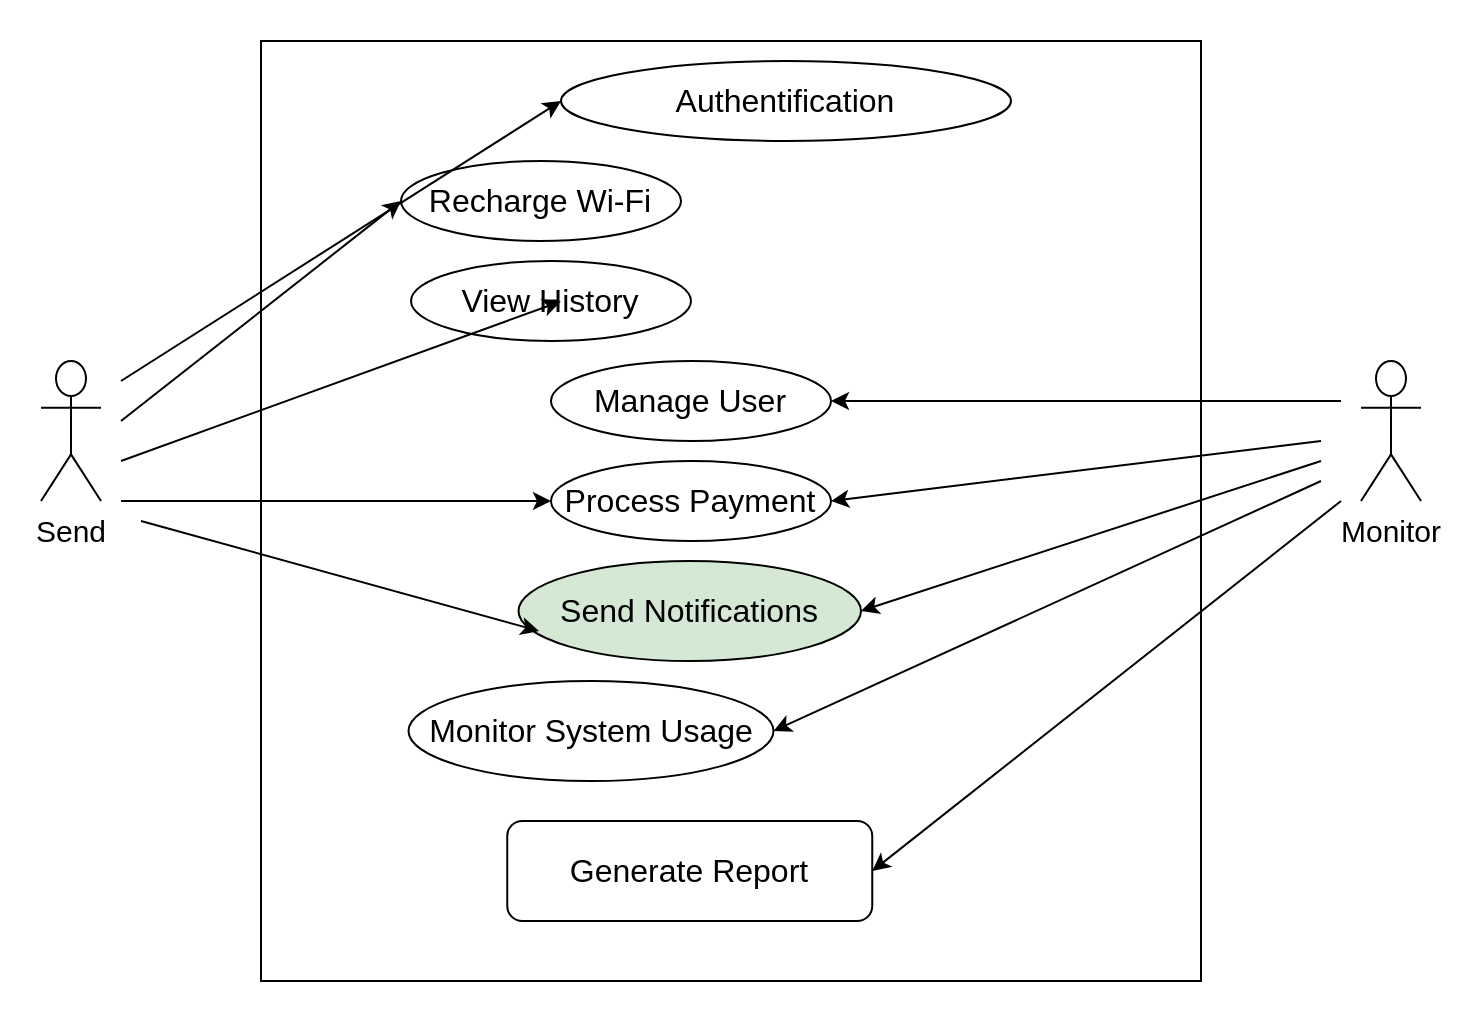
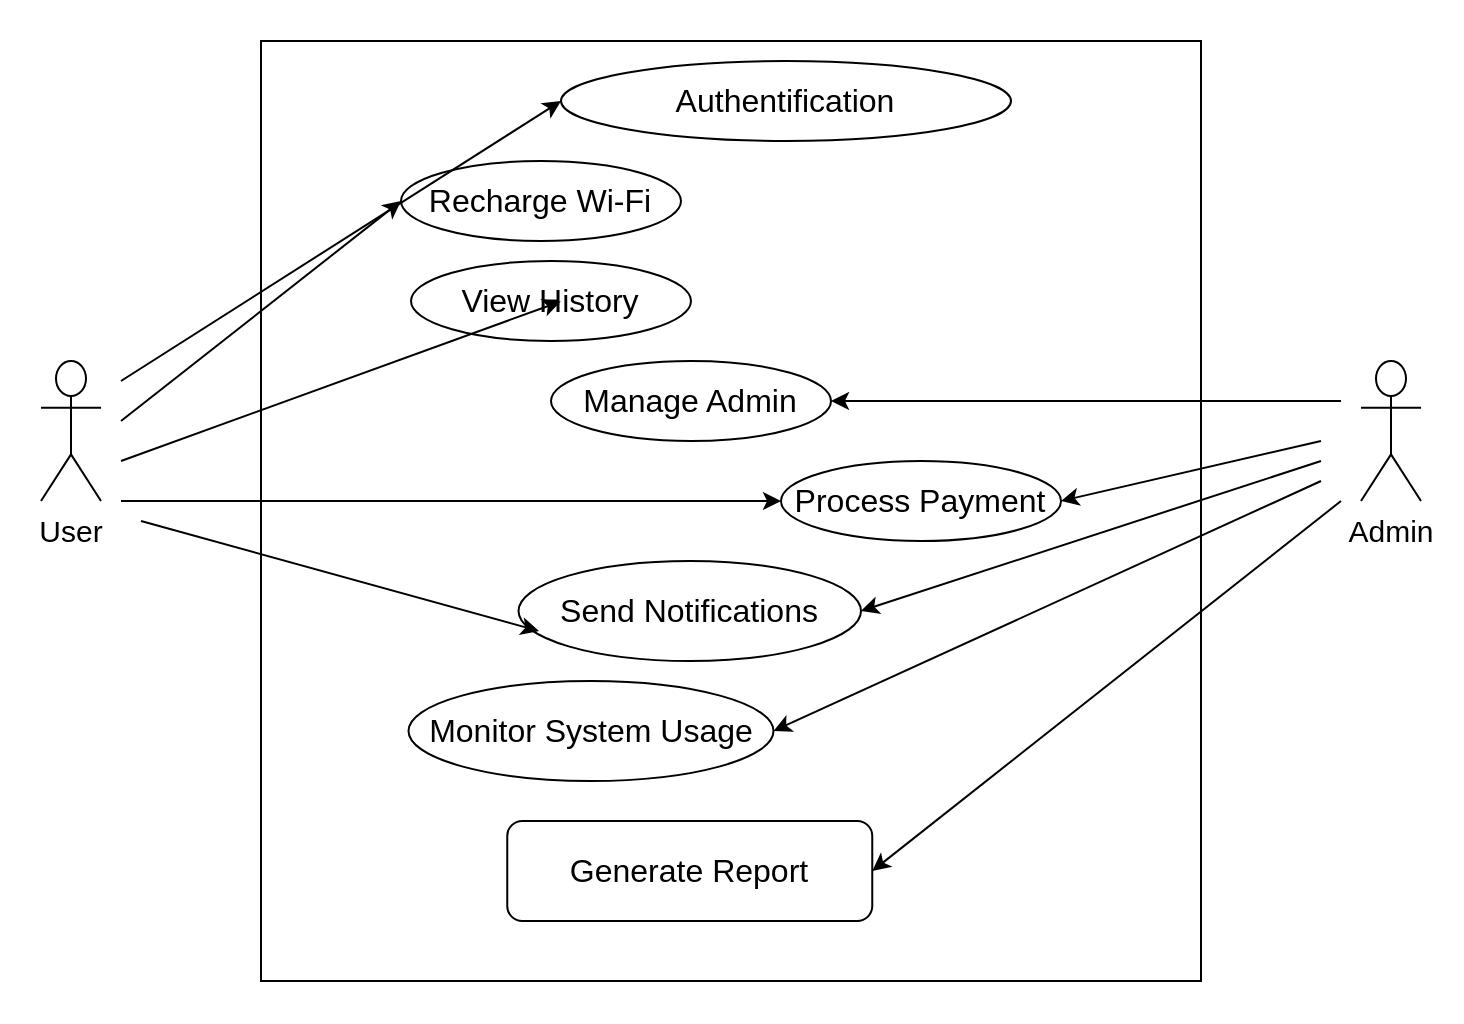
node "Manage User": label "Manage User" -> "Manage Admin"
node "Process Payment": moved (691, 501) -> (921, 501)
node "Send": label "Send" -> "User"
node "Monitor": label "Monitor" -> "Admin"
node "Send Notifications": fillcolor #d5e8d4 -> #ffffff
